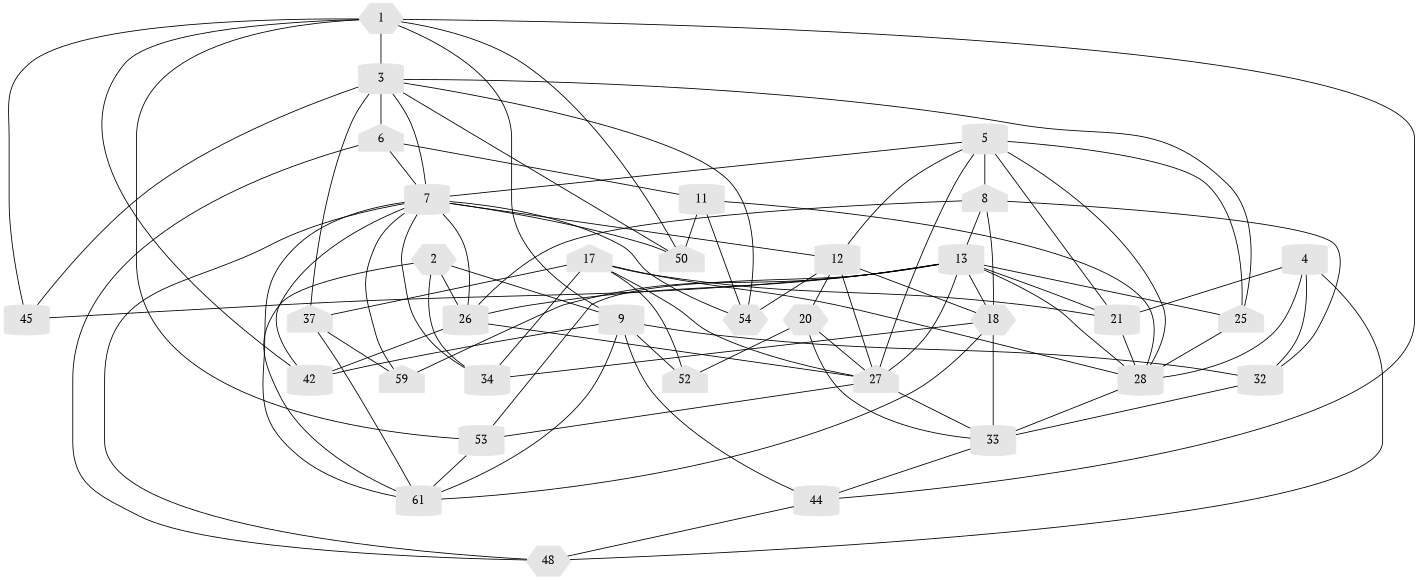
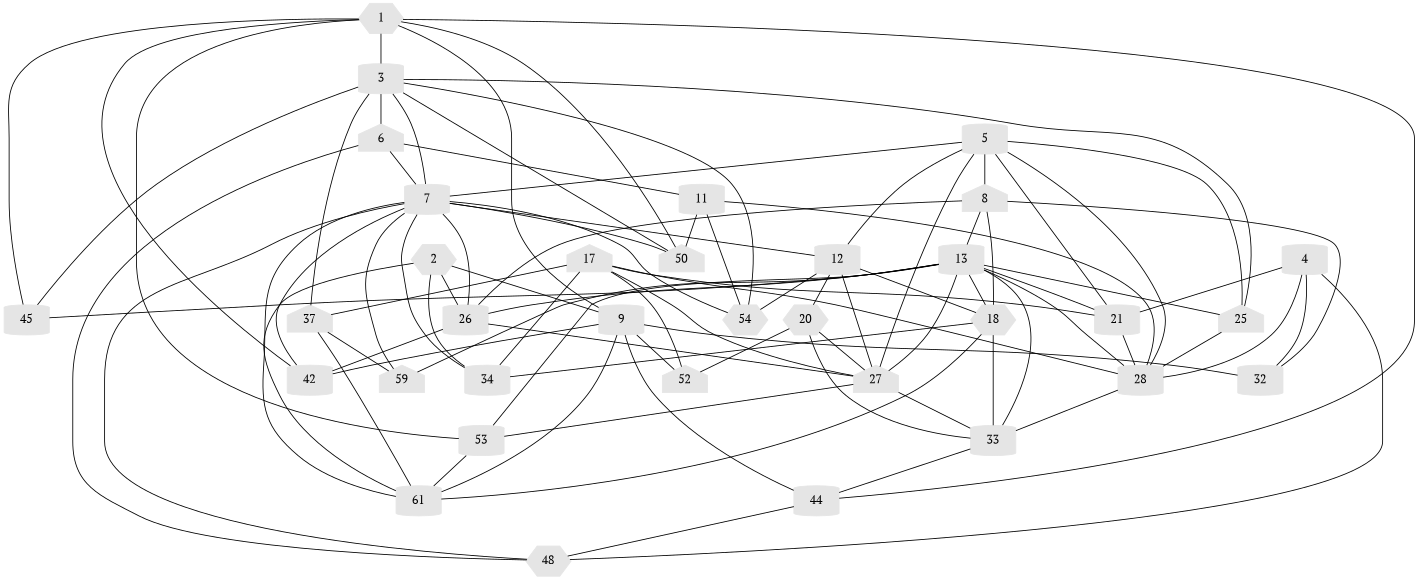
edge "32" -- "33": now "13" -- "33"
